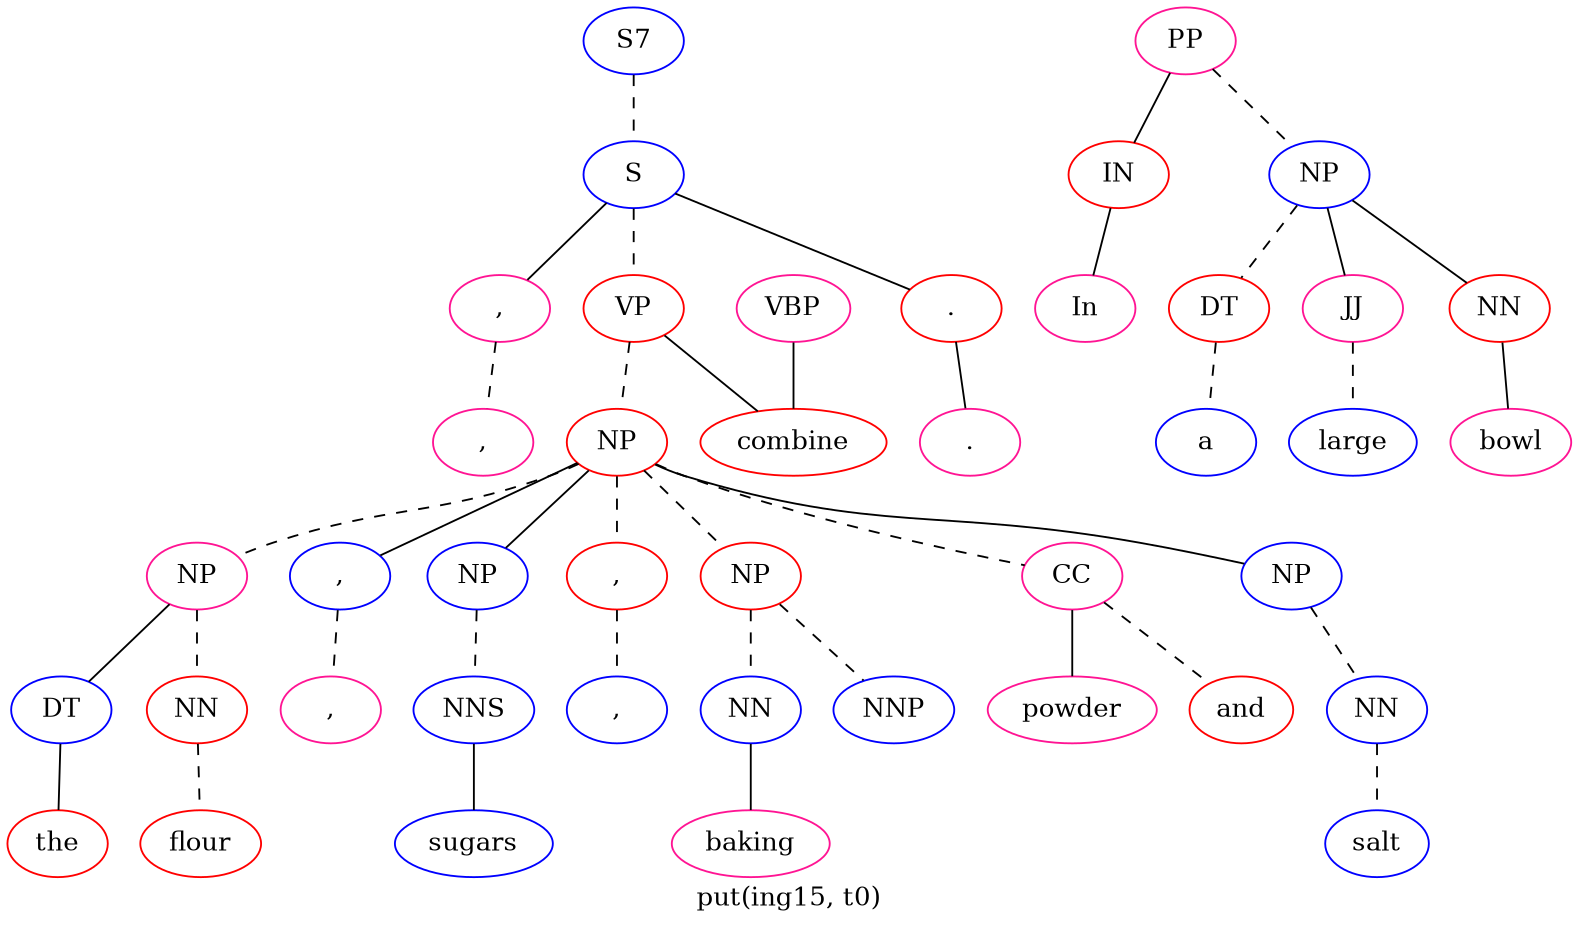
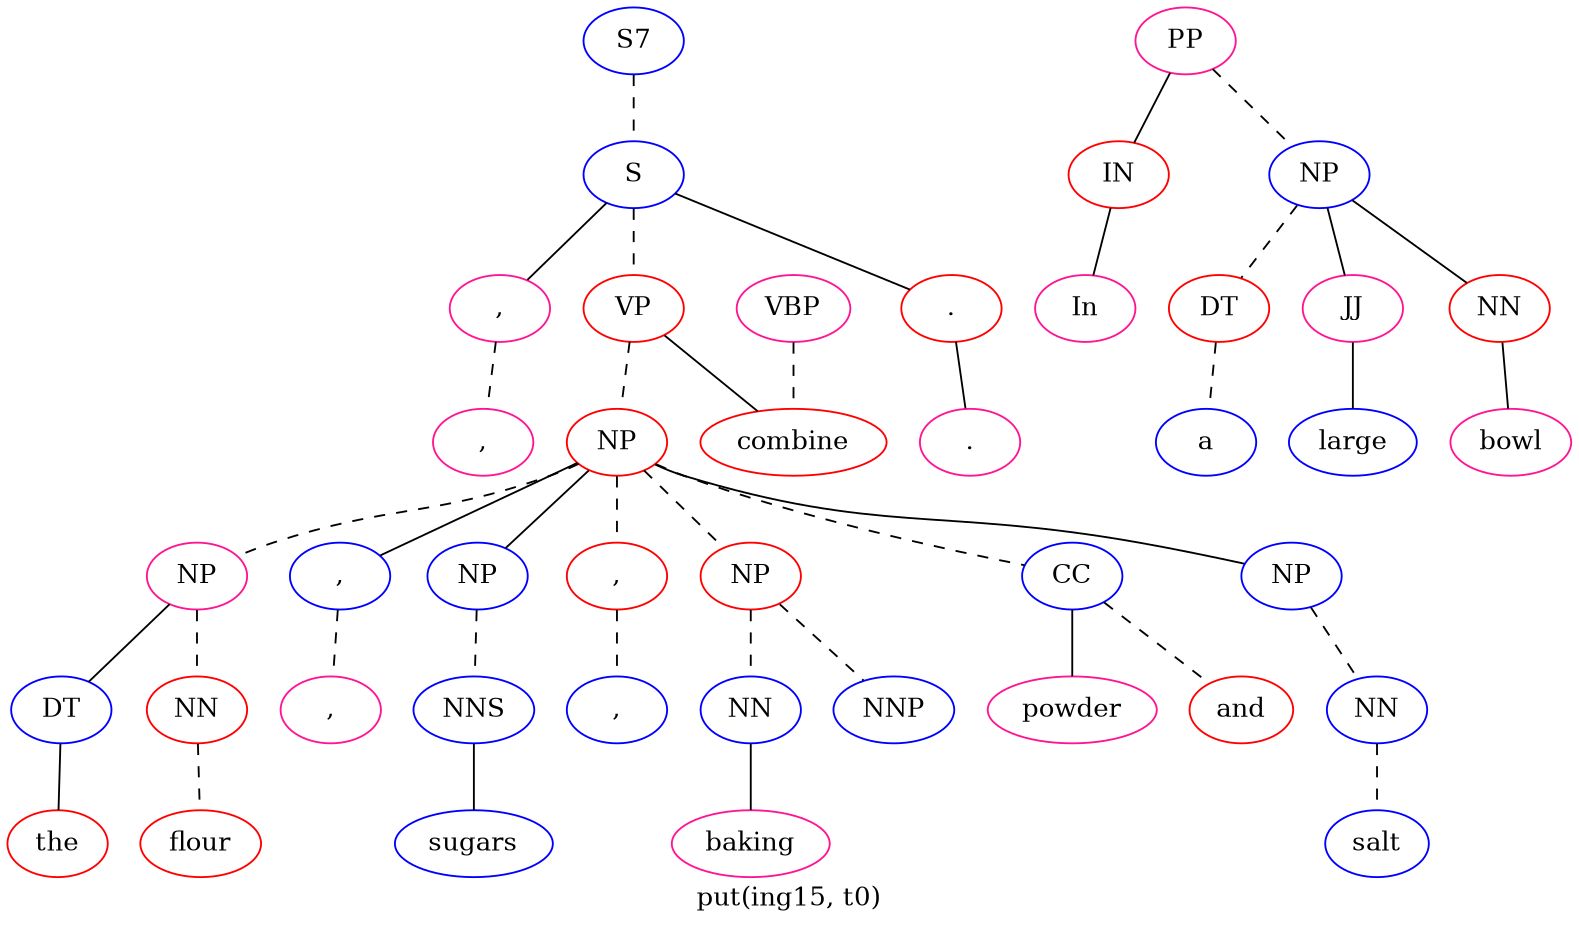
edge "VBP" -- "combine": style solid -> dashed
edge "JJ" -- "large": style dashed -> solid
node "CC": color deeppink -> blue
